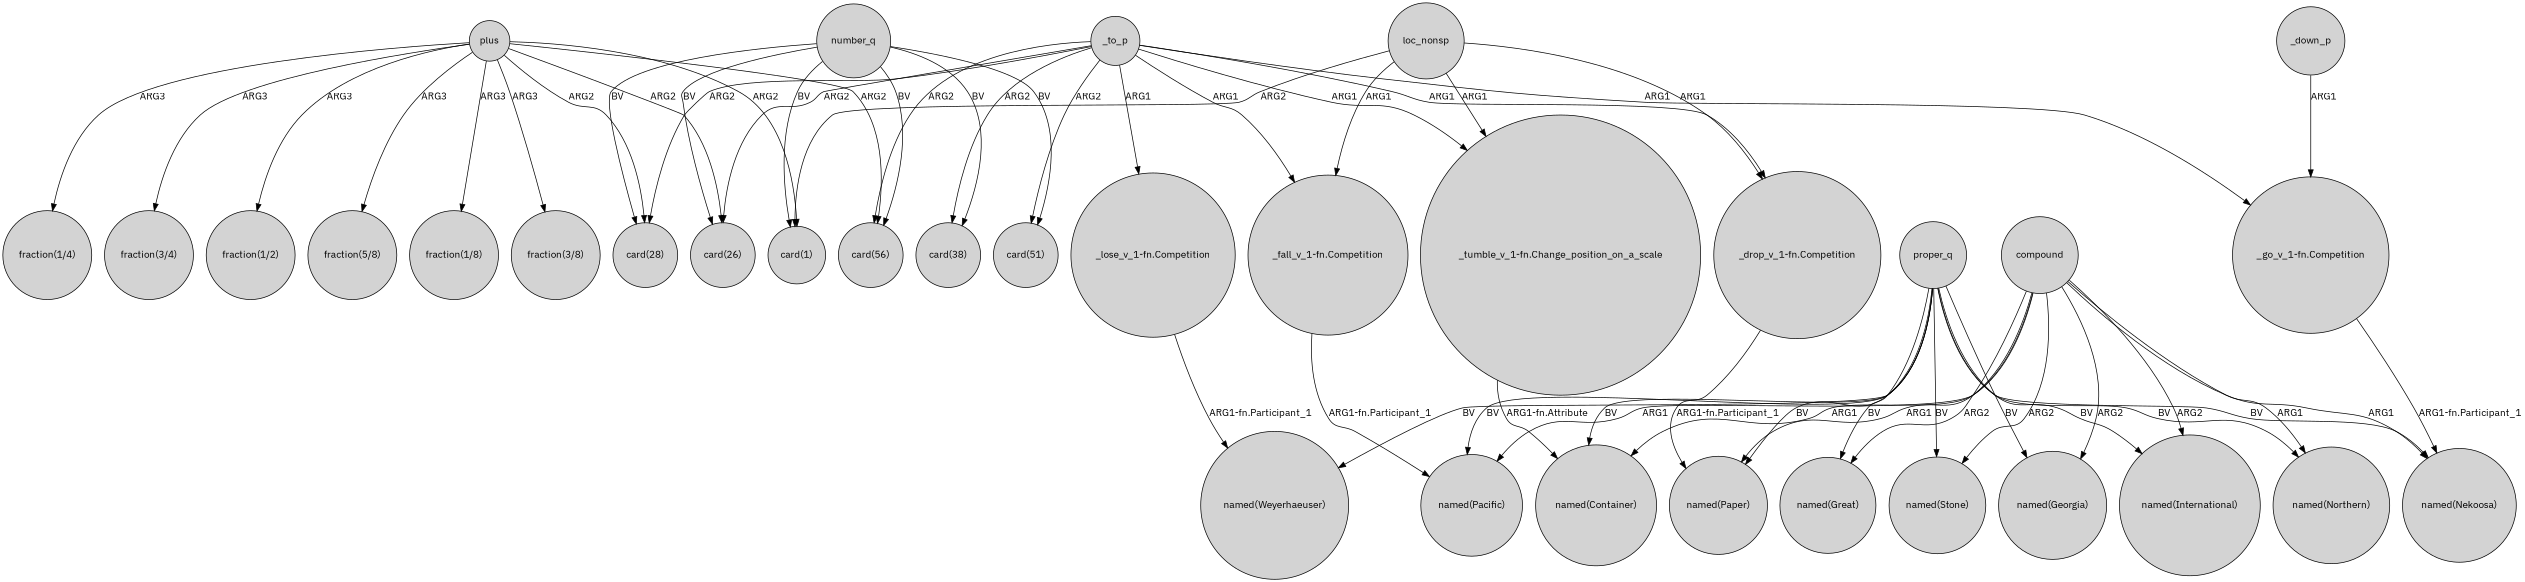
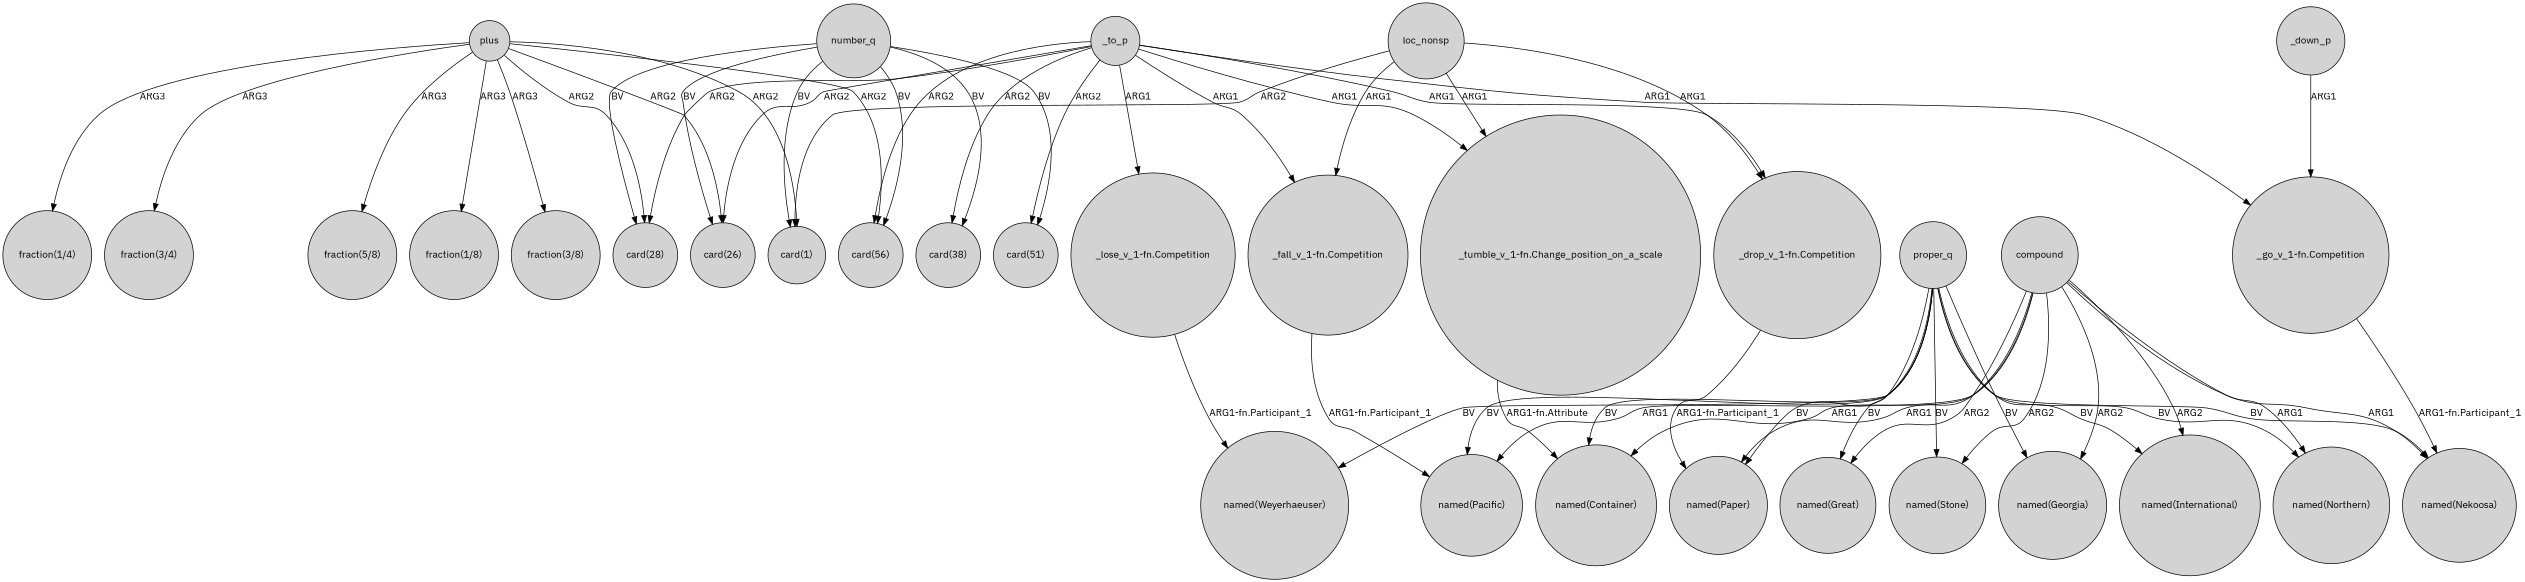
node "fraction(1/2)": removed
